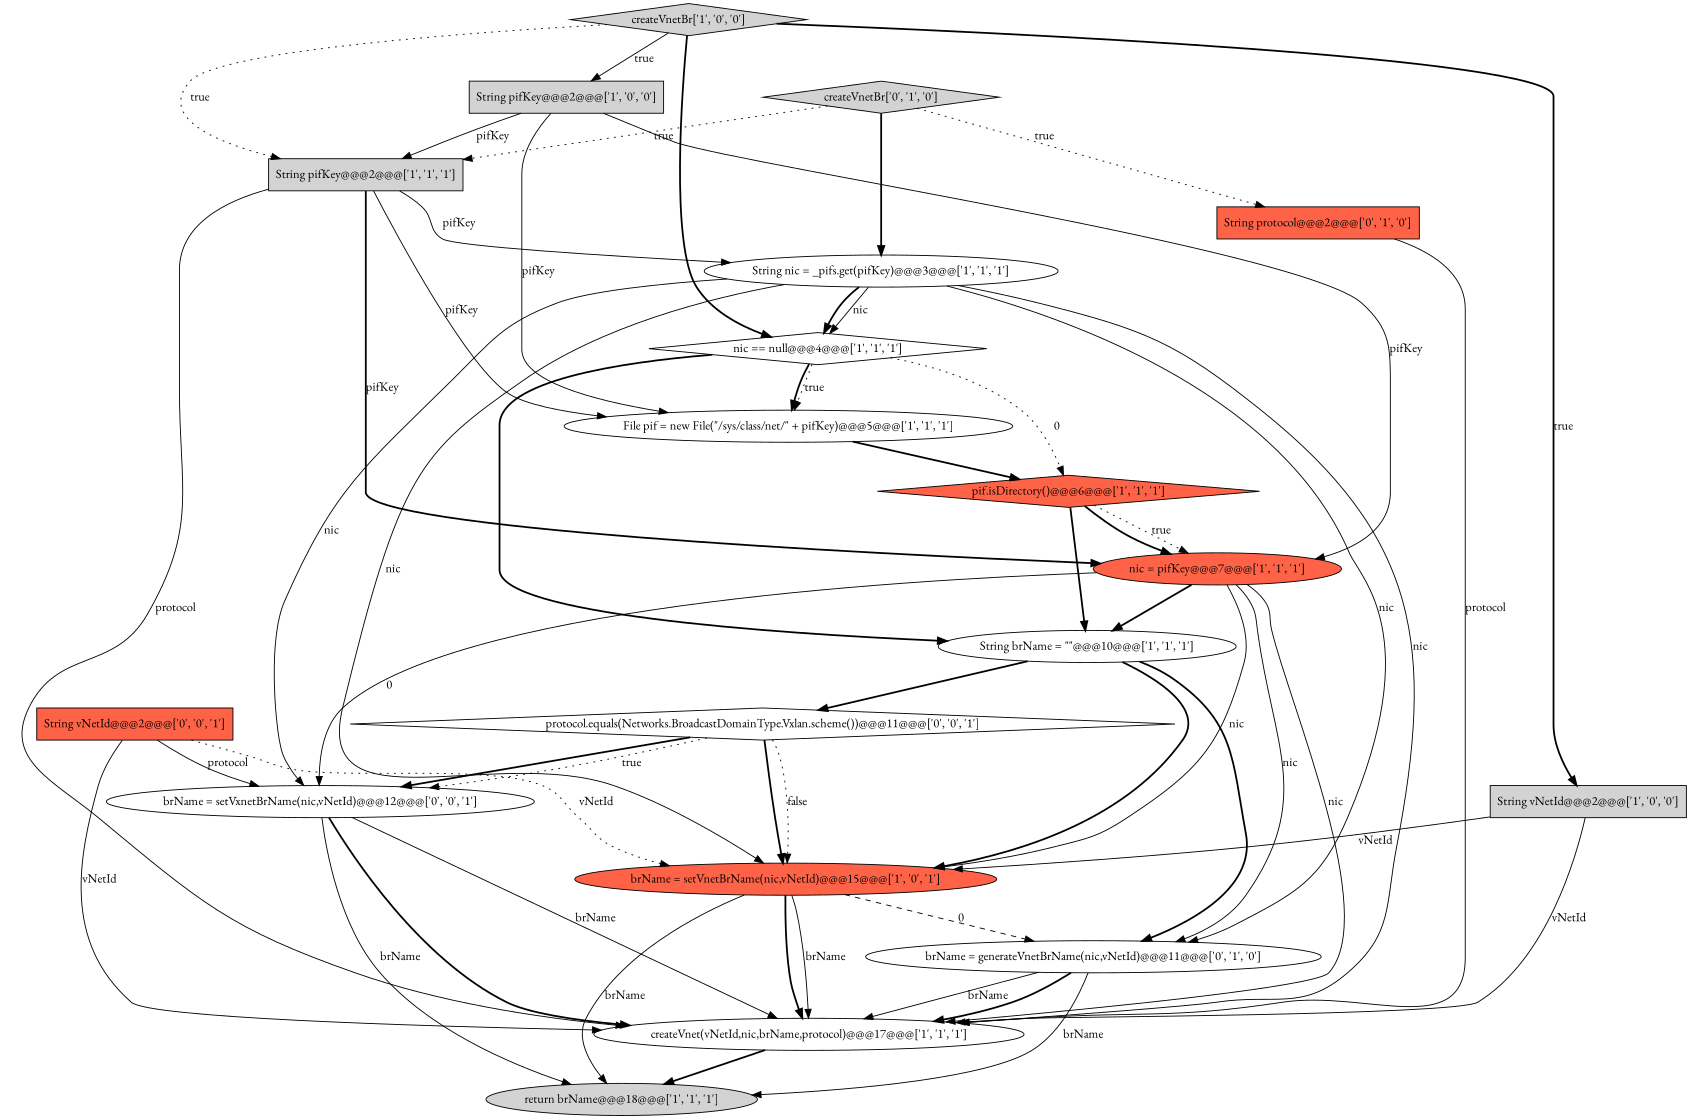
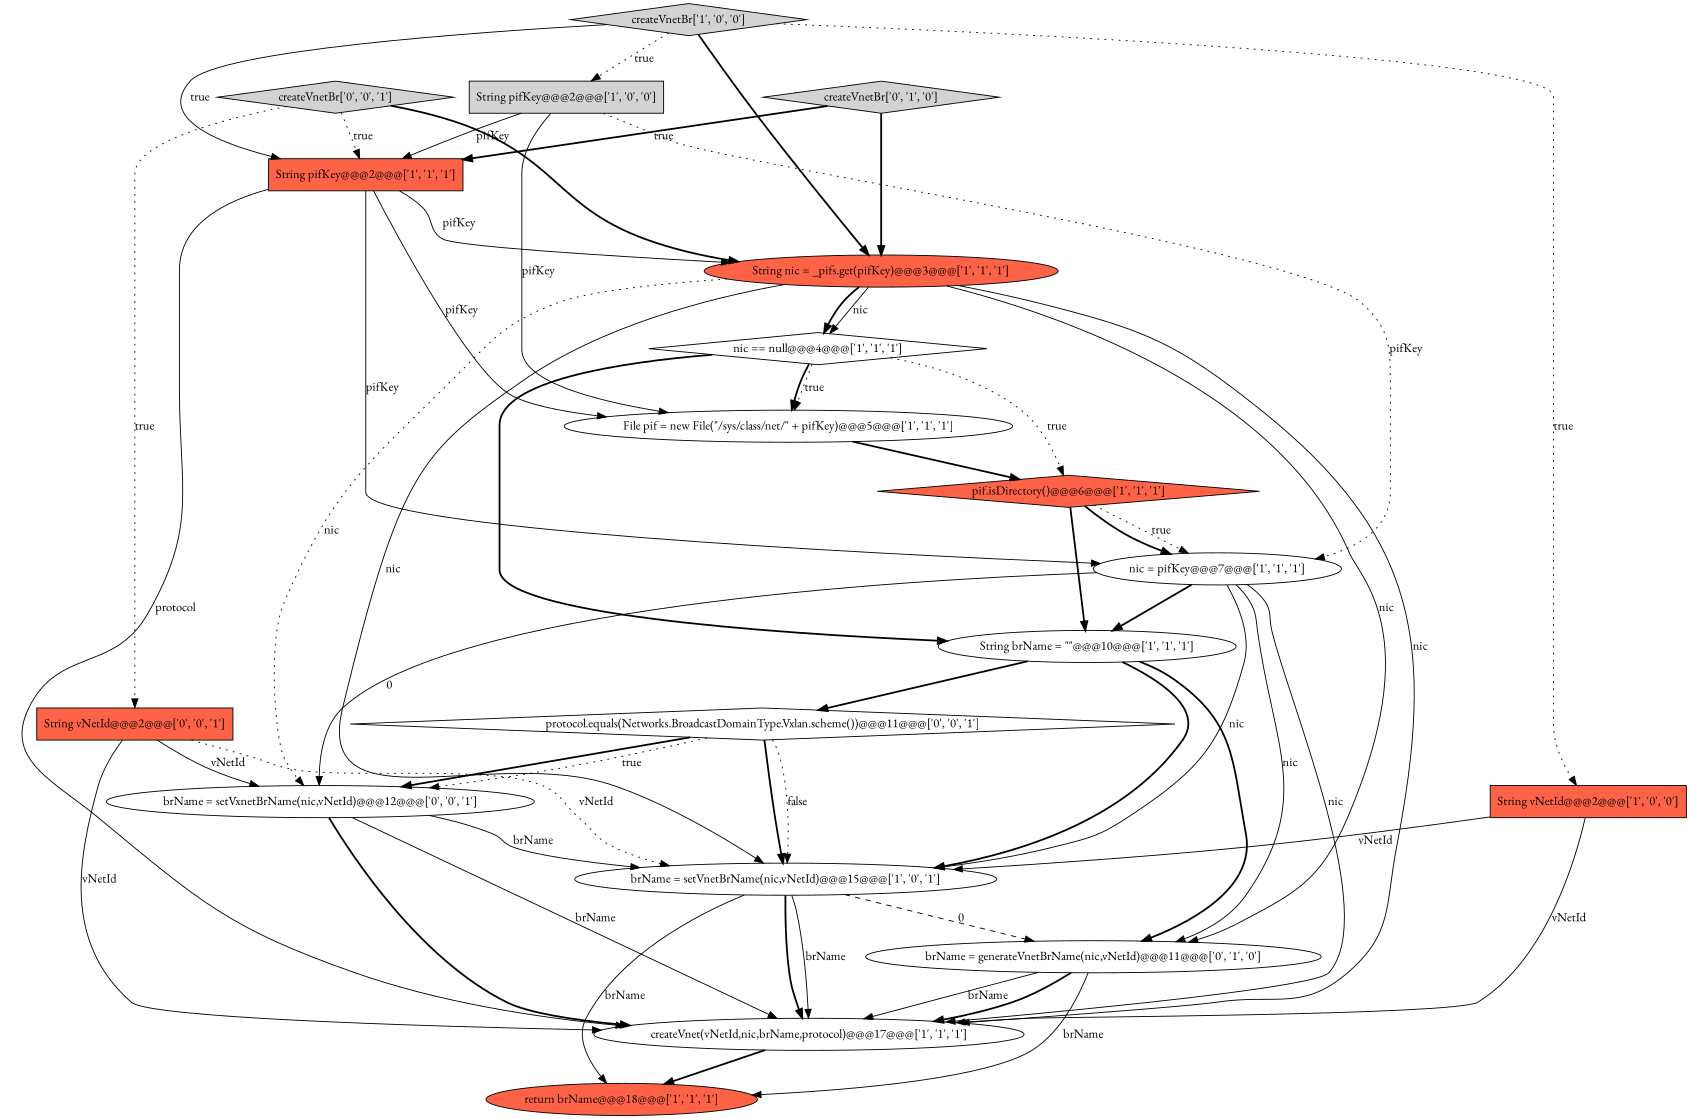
edge "createVnetBr['1', '0', '0']" -> "String pifKey@@@2@@@['1', '1', '1']": style dotted -> solid
edge "createVnetBr['1', '0', '0']" -> "String pifKey@@@2@@@['1', '0', '0']": style solid -> dotted
edge "createVnetBr['1', '0', '0']" -> "String vNetId@@@2@@@['1', '0', '0']": style bold -> dotted
node "createVnetBr['0', '0', '1']": added
edge "createVnetBr['0', '1', '0']" -> "String pifKey@@@2@@@['1', '1', '1']": style dotted -> bold
node "String pifKey@@@2@@@['1', '1', '1']": fillcolor lightgray -> tomato
edge "createVnetBr['1', '0', '0']" -> "nic == null@@@4@@@['1', '1', '1']": now "createVnetBr['1', '0', '0']" -> "String nic = _pifs.get(pifKey)@@@3@@@['1', '1', '1']"
node "String protocol@@@2@@@['0', '1', '0']": removed
edge "String pifKey@@@2@@@['1', '0', '0']" -> "nic = pifKey@@@7@@@['1', '1', '1']": style solid -> dotted
node "String nic = _pifs.get(pifKey)@@@3@@@['1', '1', '1']": fillcolor white -> tomato
edge "nic == null@@@4@@@['1', '1', '1']" -> "pif.isDirectory()@@@6@@@['1', '1', '1']": label "0" -> "true"
edge "String nic = _pifs.get(pifKey)@@@3@@@['1', '1', '1']" -> "brName = setVxnetBrName(nic,vNetId)@@@12@@@['0', '0', '1']": style solid -> dotted
edge "String pifKey@@@2@@@['1', '1', '1']" -> "nic = pifKey@@@7@@@['1', '1', '1']": style bold -> solid
node "nic = pifKey@@@7@@@['1', '1', '1']": fillcolor tomato -> white
edge "String vNetId@@@2@@@['0', '0', '1']" -> "brName = setVxnetBrName(nic,vNetId)@@@12@@@['0', '0', '1']": label "protocol" -> "vNetId"
node "String vNetId@@@2@@@['1', '0', '0']": fillcolor lightgray -> tomato
node "brName = setVnetBrName(nic,vNetId)@@@15@@@['1', '0', '1']": fillcolor tomato -> white
edge "brName = setVxnetBrName(nic,vNetId)@@@12@@@['0', '0', '1']" -> "return brName@@@18@@@['1', '1', '1']": now "brName = setVxnetBrName(nic,vNetId)@@@12@@@['0', '0', '1']" -> "brName = setVnetBrName(nic,vNetId)@@@15@@@['1', '0', '1']"
node "return brName@@@18@@@['1', '1', '1']": fillcolor lightgray -> tomato
